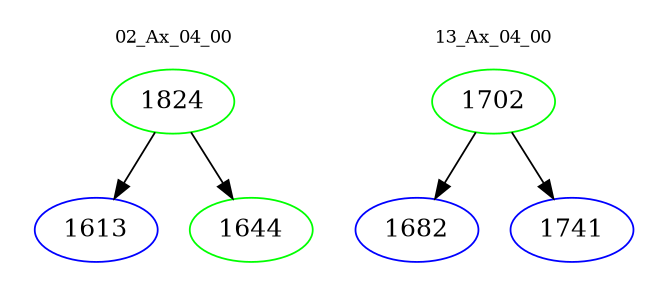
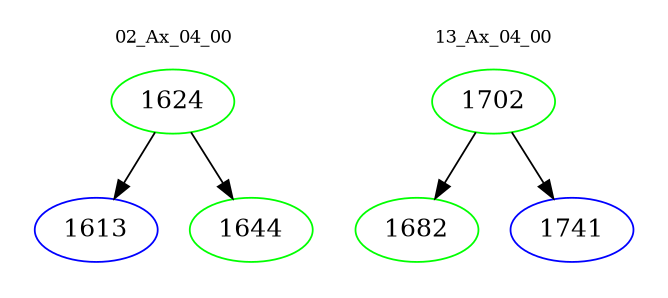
node "1824": label "1824" -> "1624"
node "1682": color blue -> green
